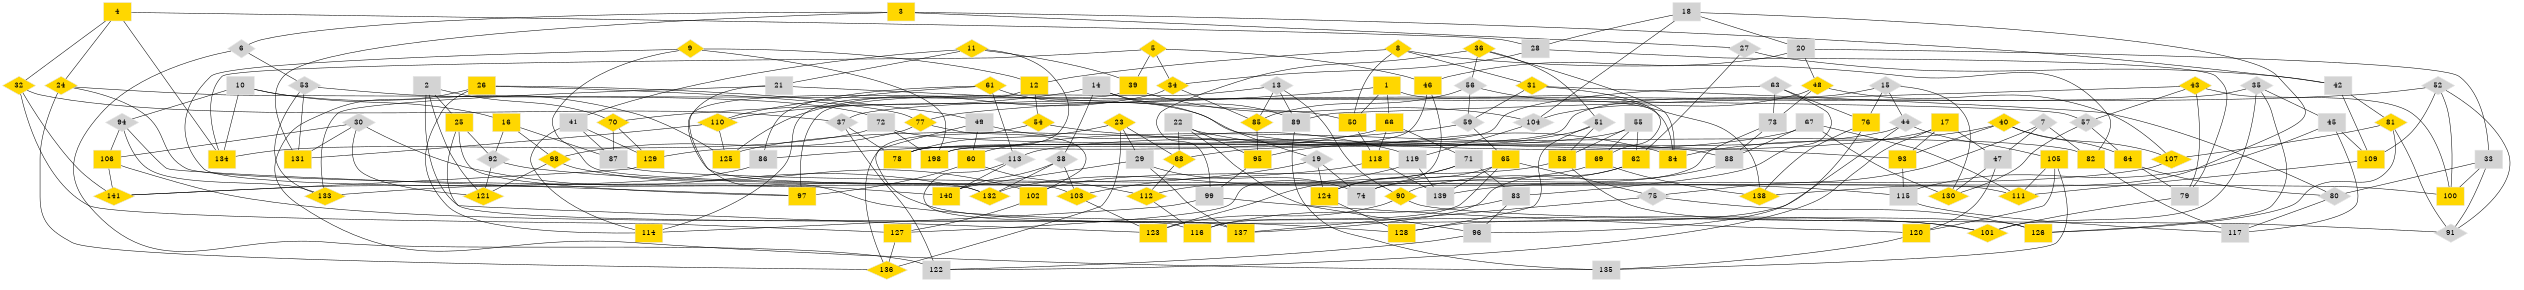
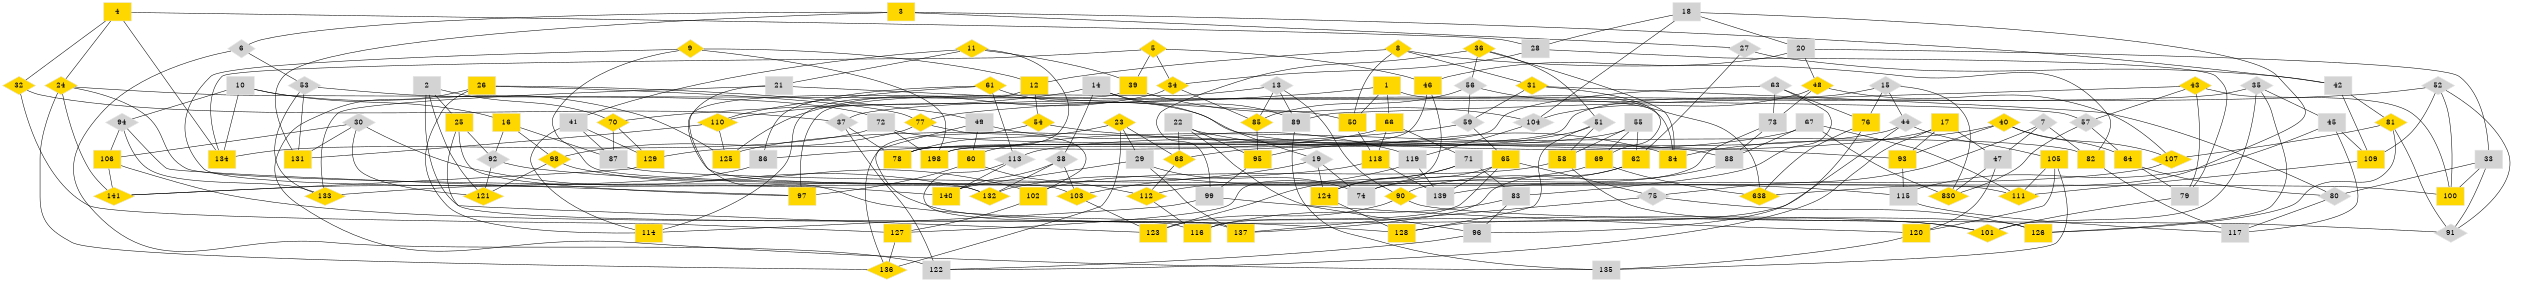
edge "32" -- "141": now "24" -- "141"
node "138": label "138" -> "638"
node "130": label "130" -> "830"
